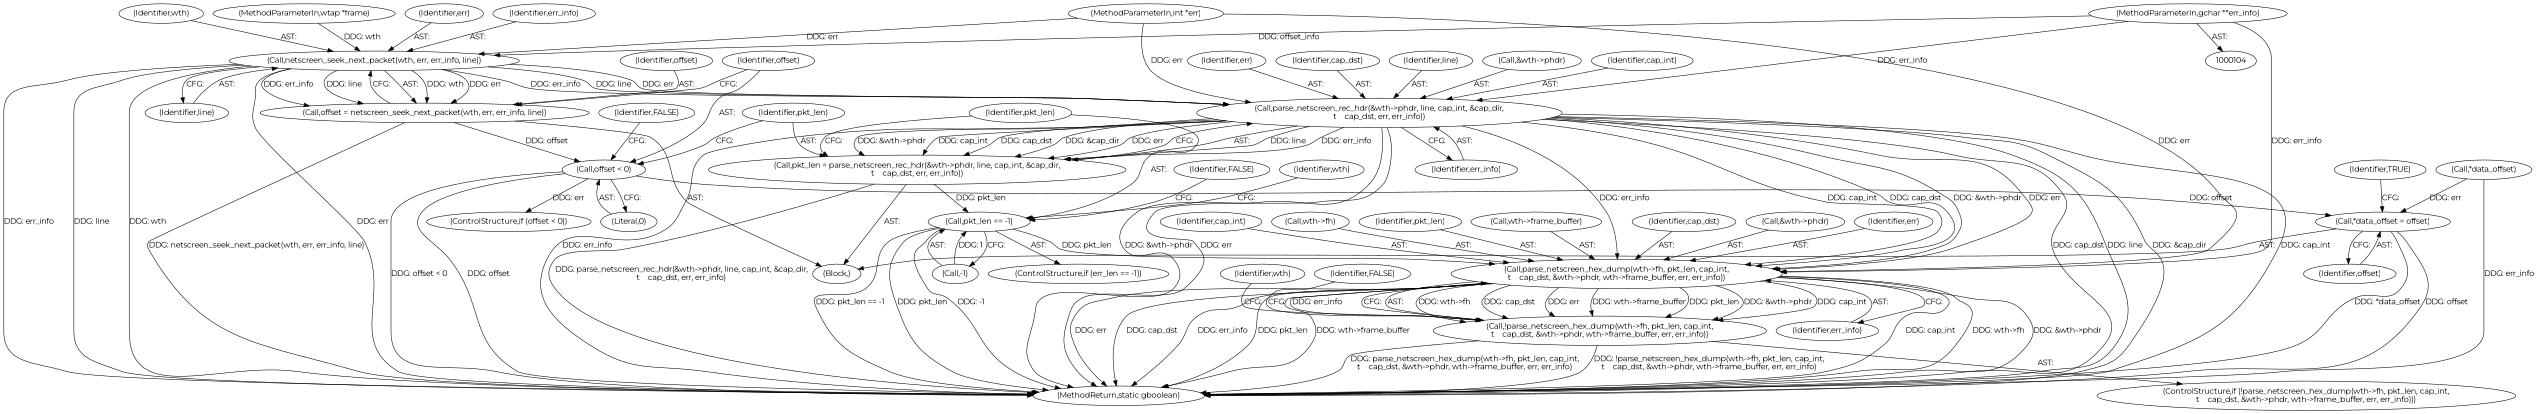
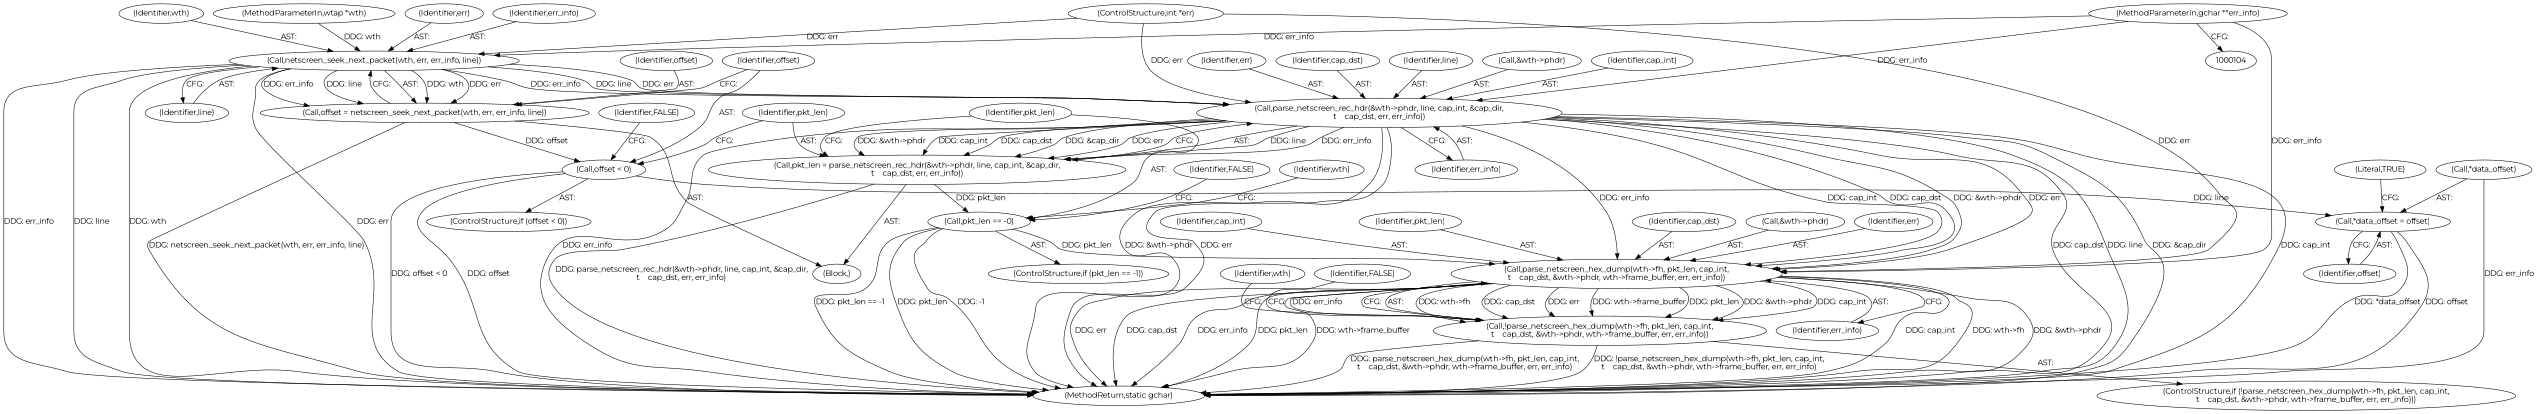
node "(MethodParameterIn,wtap *frame)": label "(MethodParameterIn,wtap *frame)" -> "(MethodParameterIn,wtap *wth)"
node "(MethodParameterIn,int *err)": label "(MethodParameterIn,int *err)" -> "(ControlStructure,int *err)"
edge "(MethodParameterIn,gchar **err_info)" -> "(Call,netscreen_seek_next_packet(wth, err, err_info, line))": label "DDG: offset_info" -> "DDG: err_info"
edge "(MethodParameterIn,gchar **err_info)" -> "1000104": label "AST: " -> "CFG: "
node "(Identifier,TRUE)": label "(Identifier,TRUE)" -> "(Literal,TRUE)"
edge "(Call,offset < 0)" -> "(ControlStructure,if (offset < 0))": label "DDG: err" -> "AST: "
edge "(Call,offset < 0)" -> "(Call,*data_offset = offset)": label "DDG: offset" -> "DDG: line"
edge "(Call,*data_offset)" -> "(Call,*data_offset = offset)": label "DDG: err" -> "AST: "
node "(Literal,0)": removed
node "(Call,pkt_len == -1)": label "(Call,pkt_len == -1)" -> "(Call,pkt_len == -0)"
node "(Call,wth->fh)": removed
node "(Call,wth->frame_buffer)": removed
edge "(Call,*data_offset = offset)" -> "(Block,)": removed, label "AST:"
node "(Call,-1)": removed
node "(ControlStructure,if (err_len == -1))": label "(ControlStructure,if (err_len == -1))" -> "(ControlStructure,if (pkt_len == -1))"
node "(MethodReturn,static gboolean)": label "(MethodReturn,static gboolean)" -> "(MethodReturn,static gchar)"
